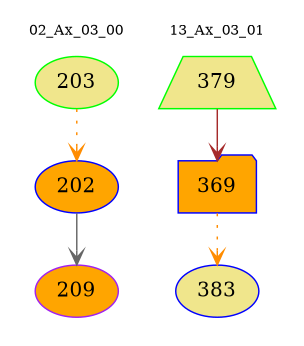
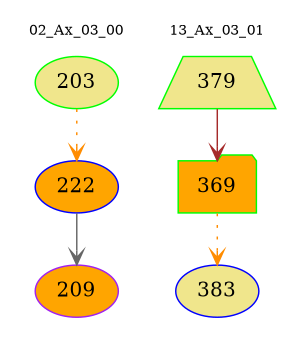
node "202": label "202" -> "222"
node "369": color blue -> green
